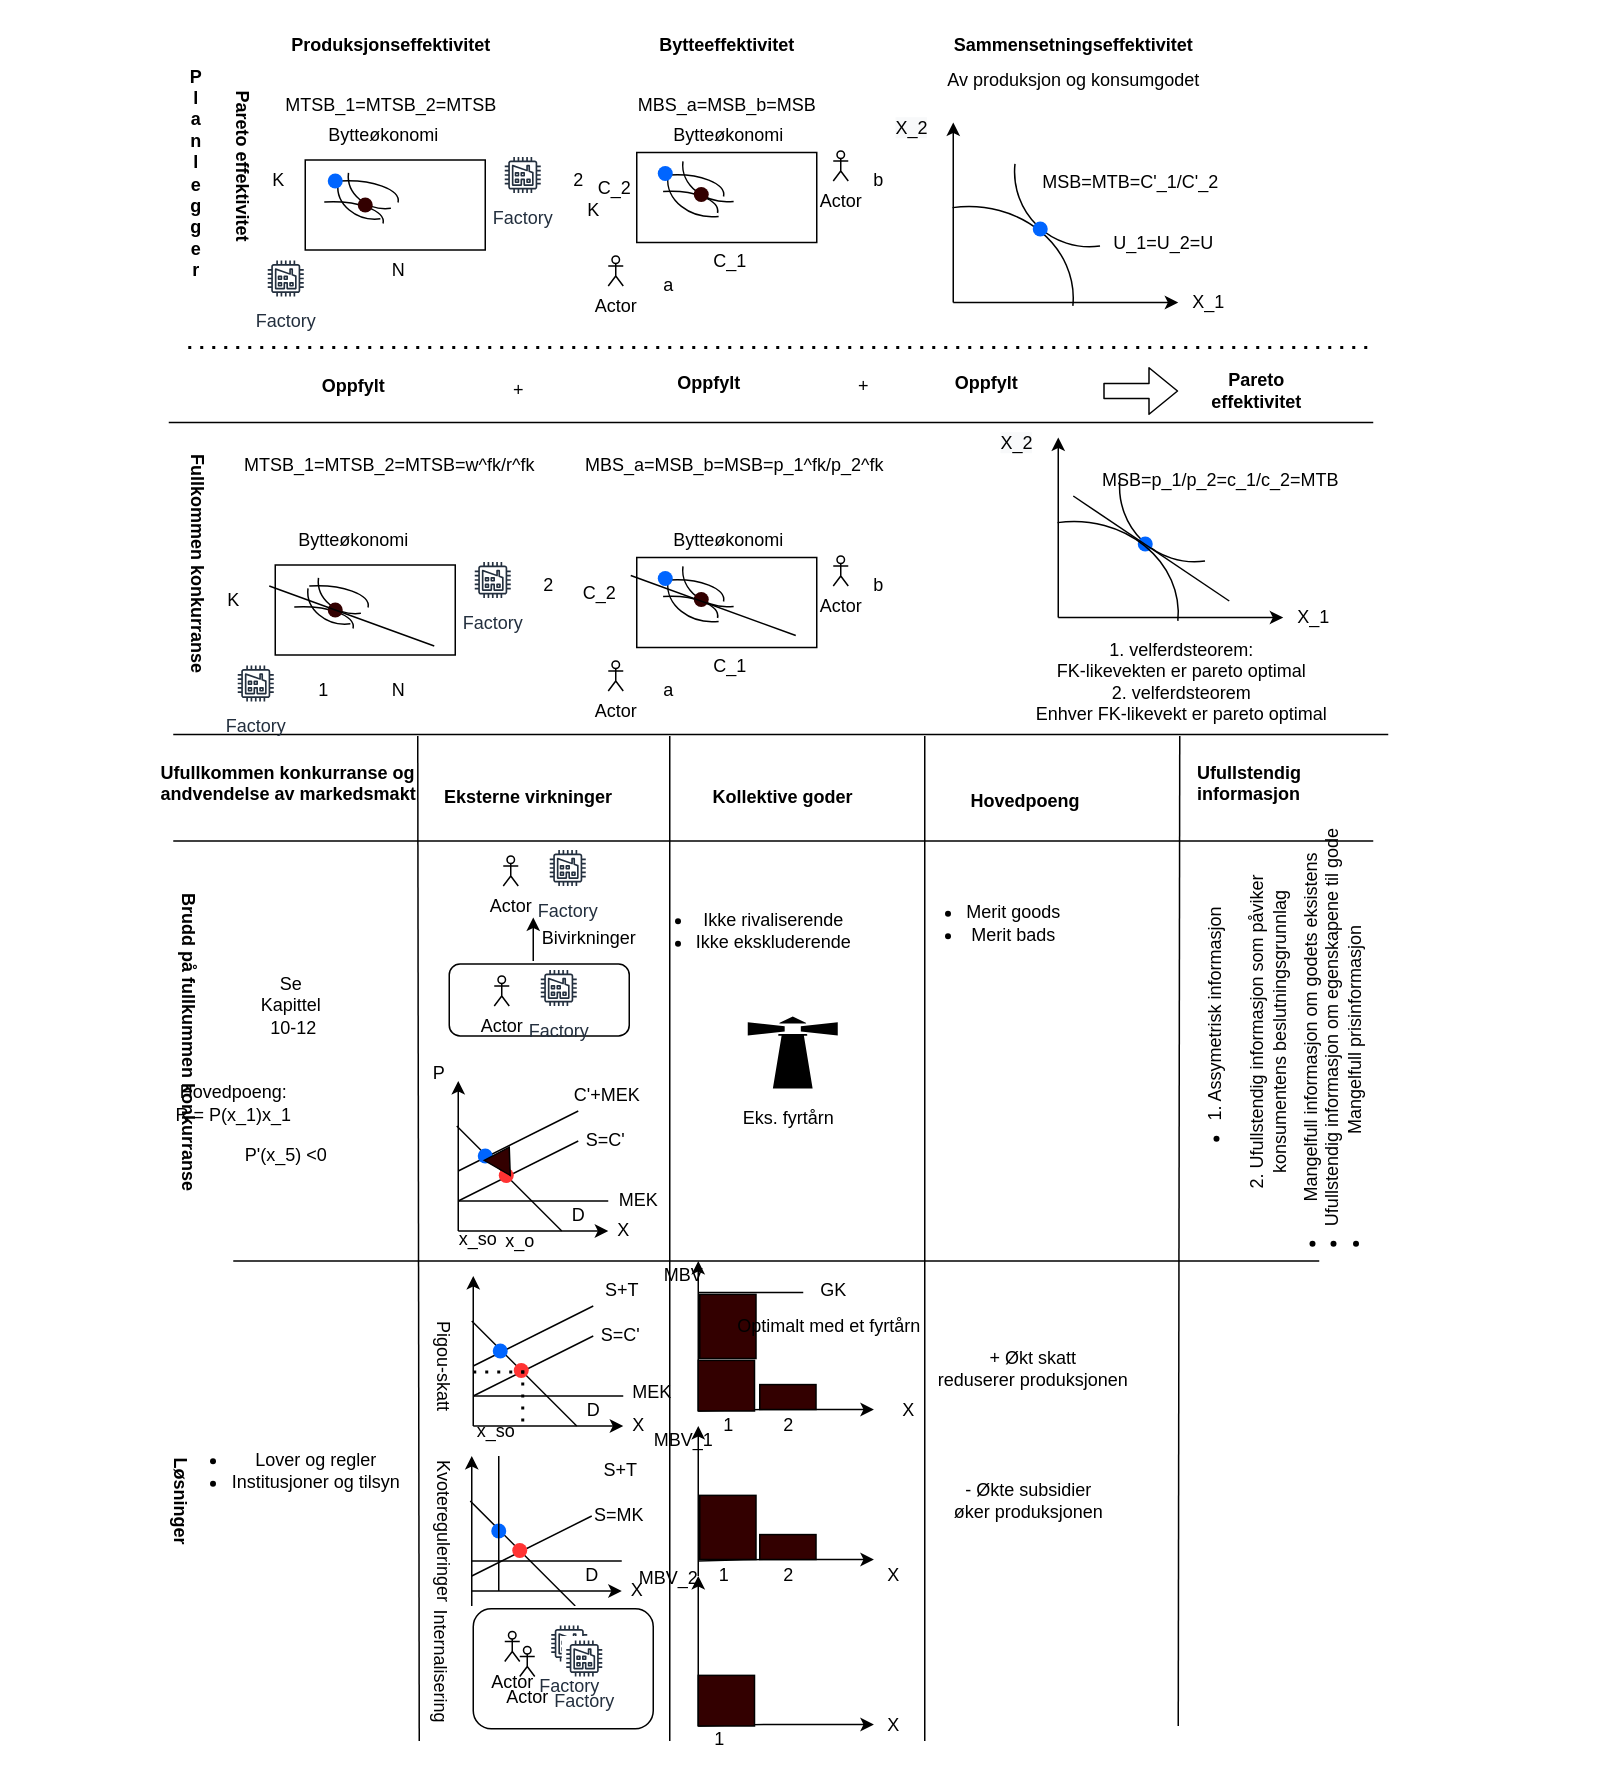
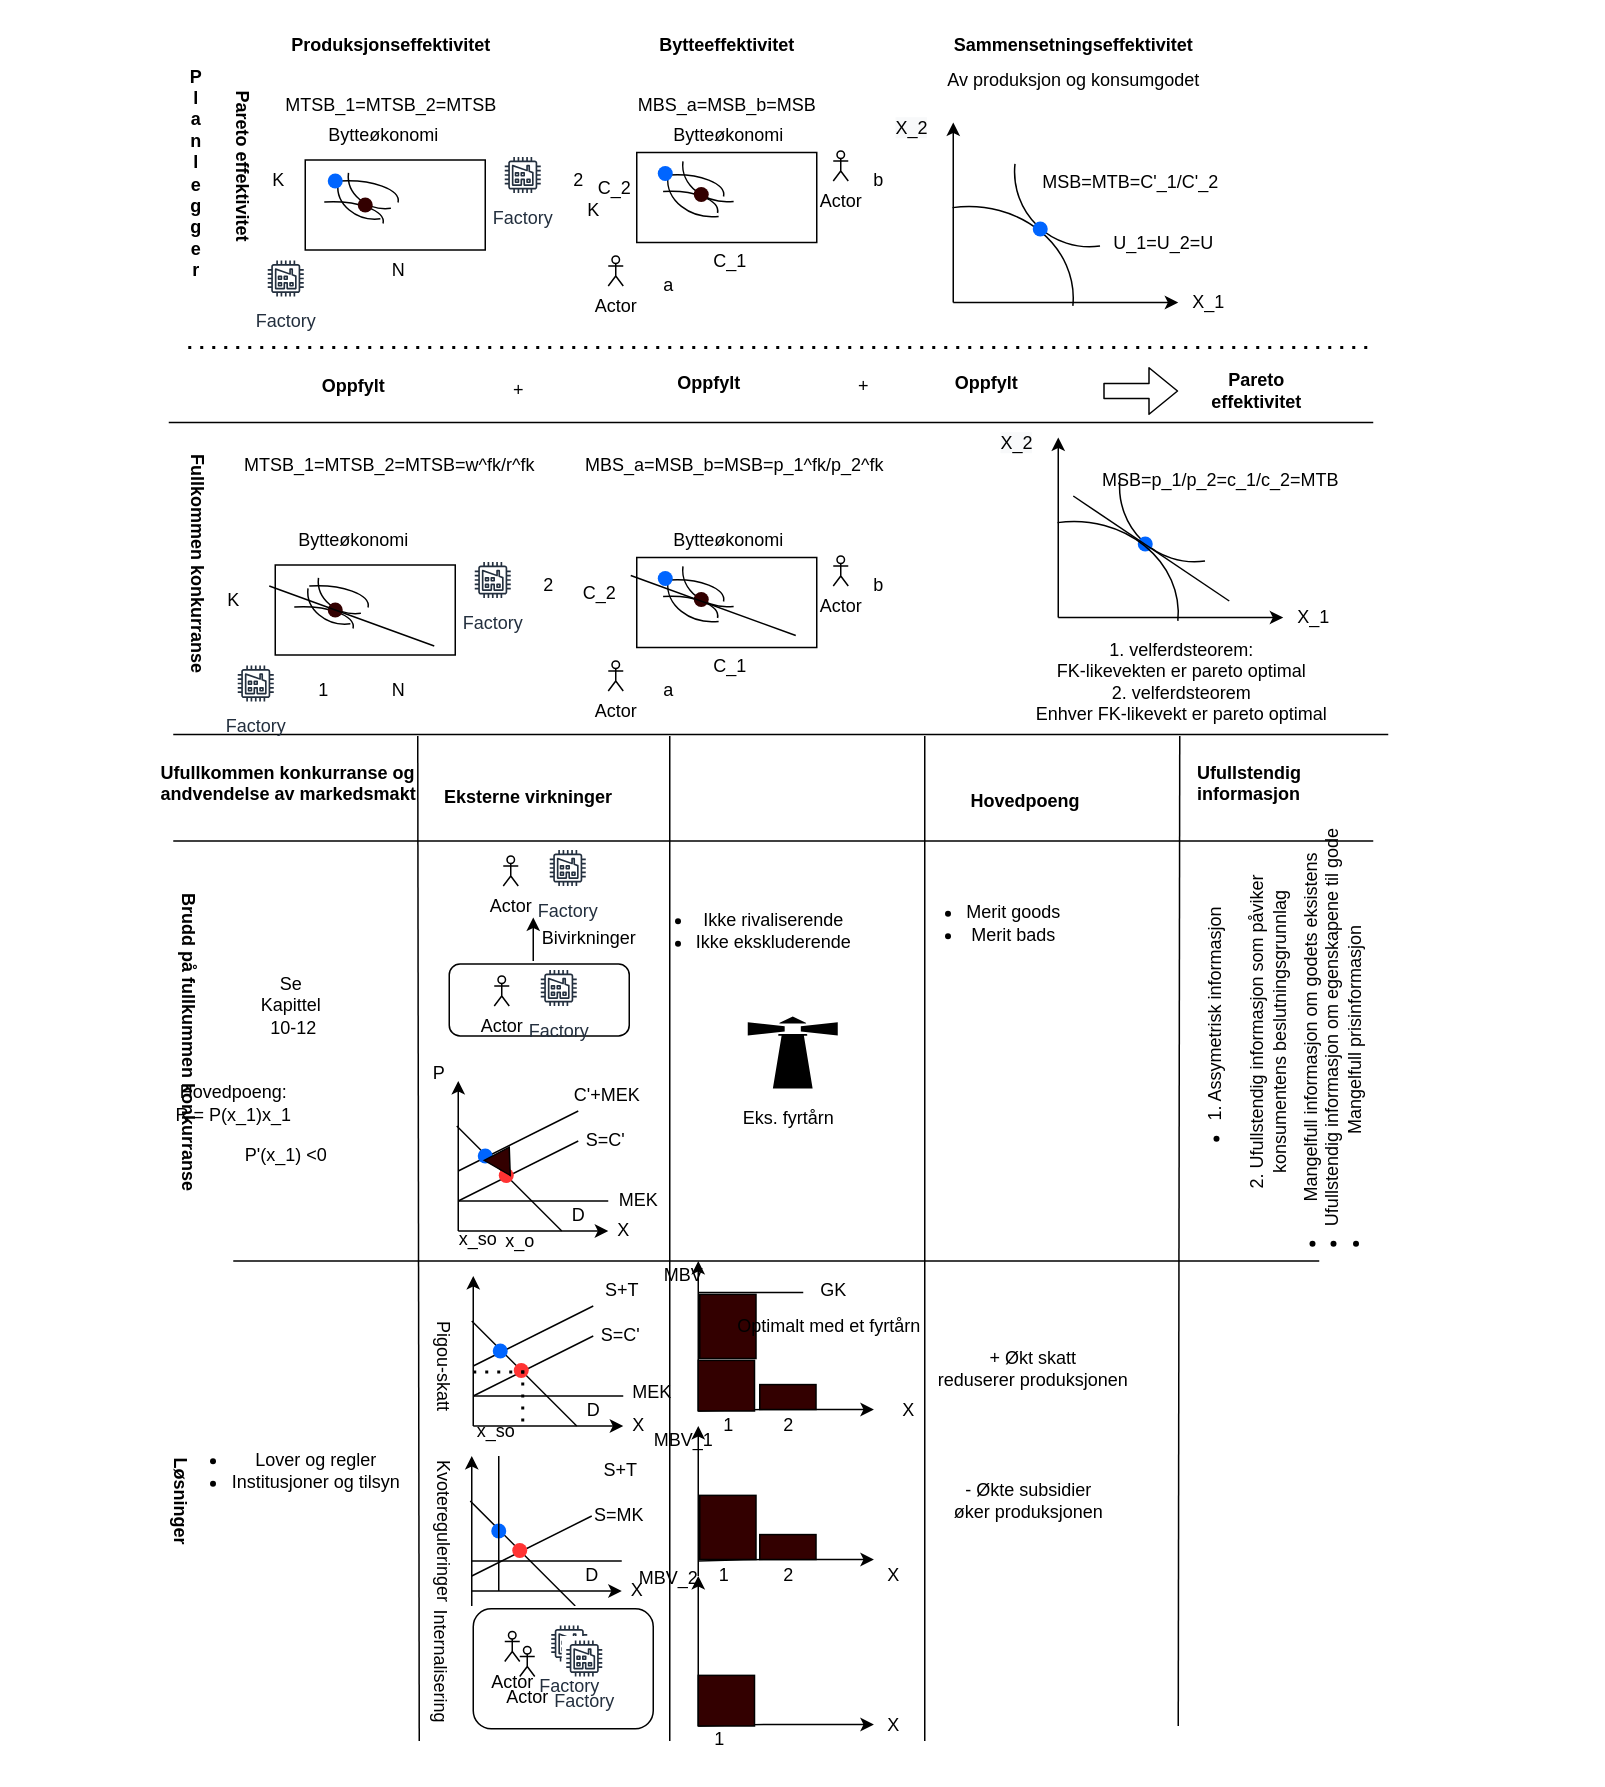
node "Kollektive goder": removed
node "P'(x_5) <0": label "P'(x_5) <0" -> "P'(x_1) <0"
